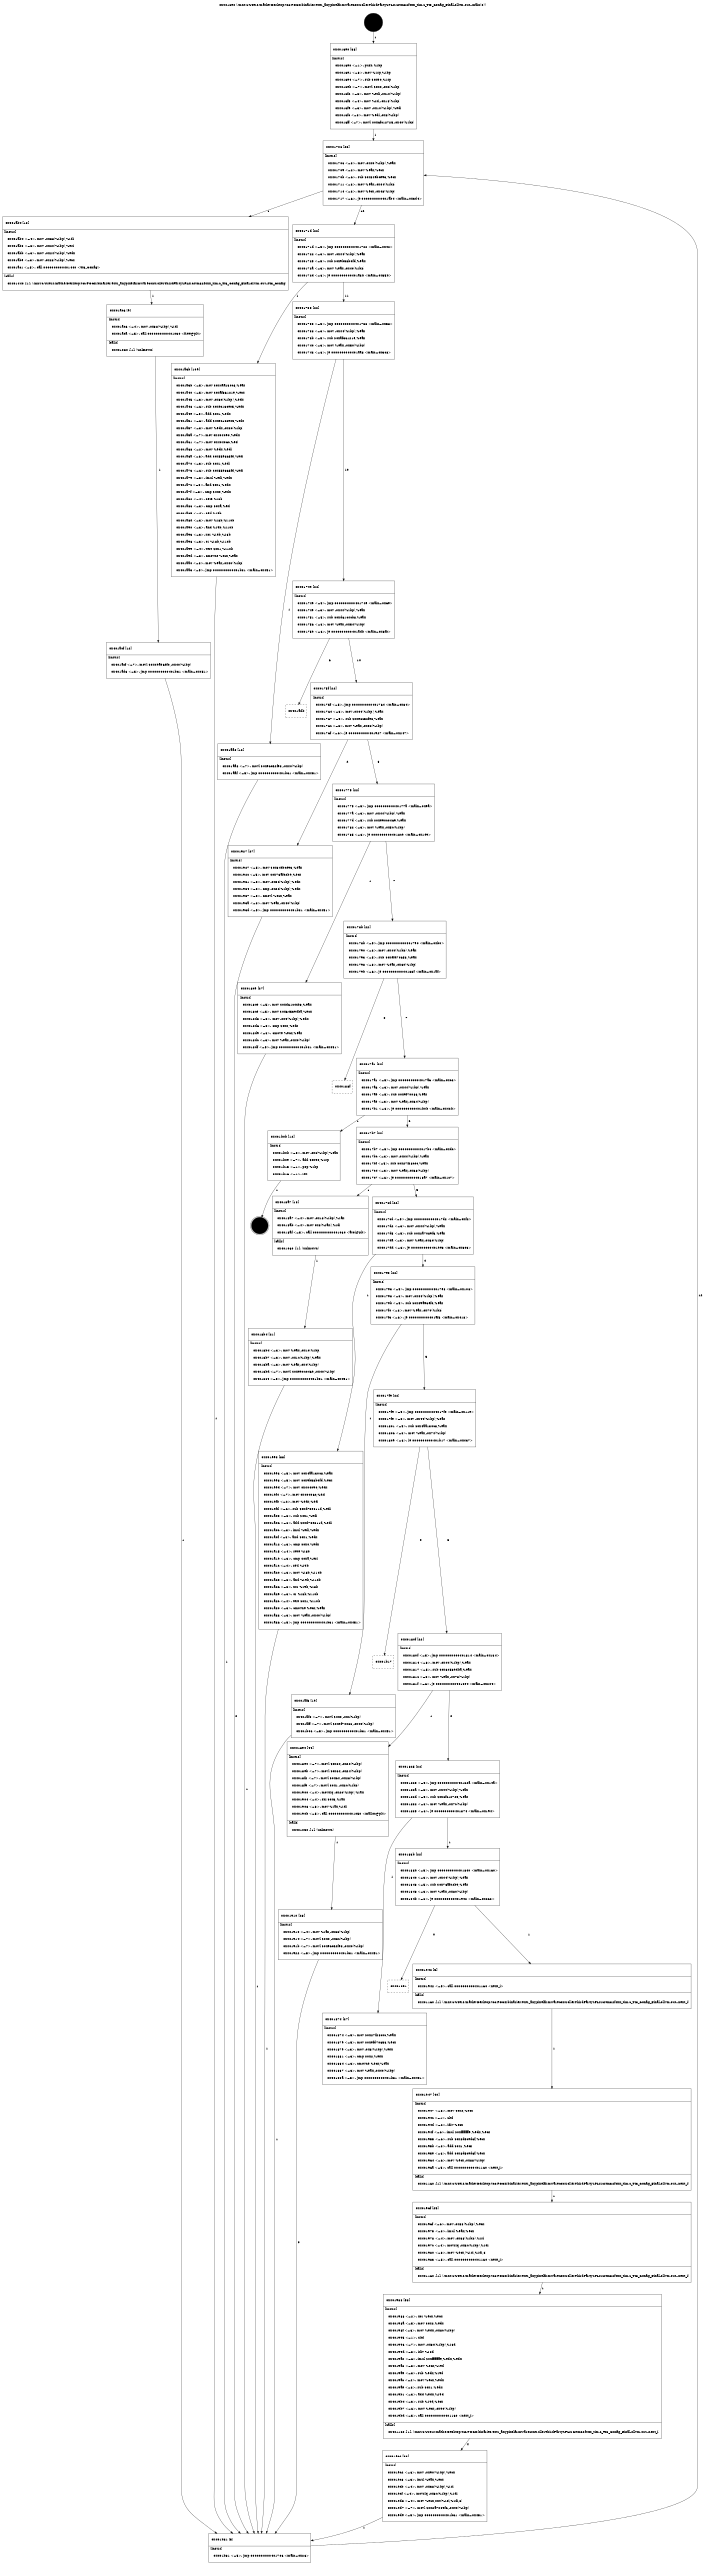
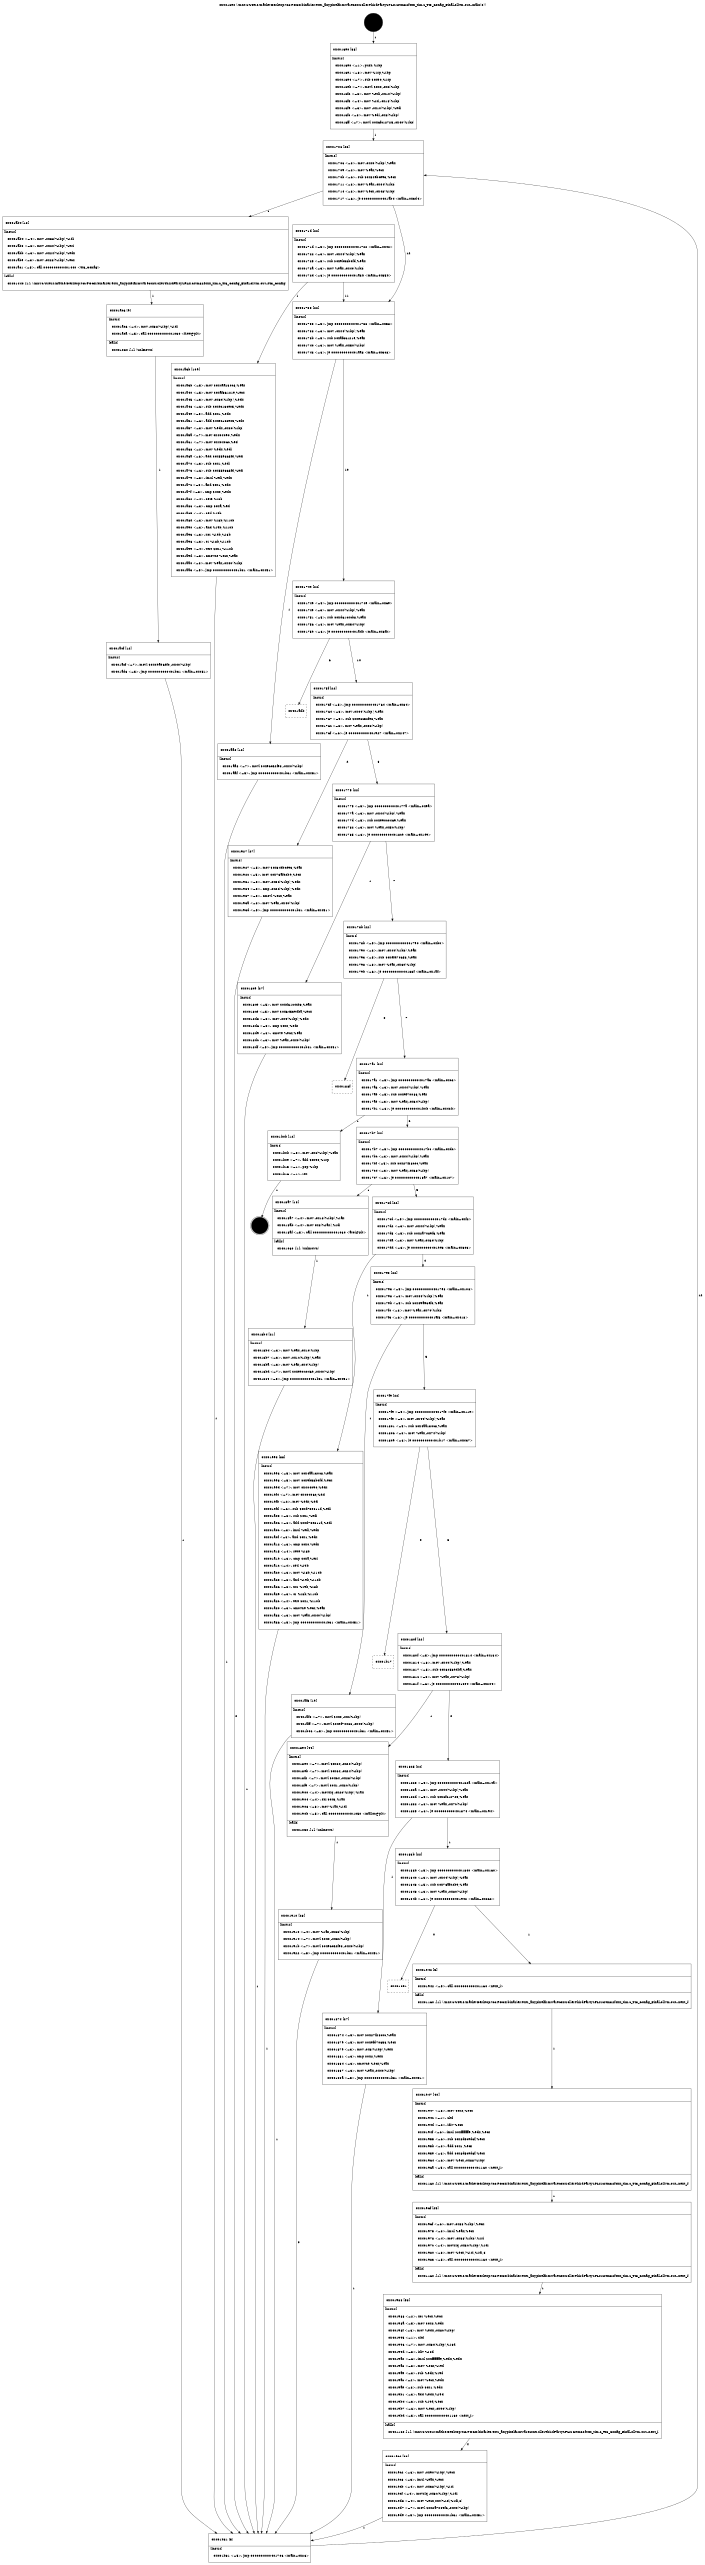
edge "0x401706 [23]" -> "0x40171d [22]": now "0x401706 [23]" -> "0x401733 [22]"
edge "0x401874 [27]" -> "0x401b31 [5]": added, label "1"
